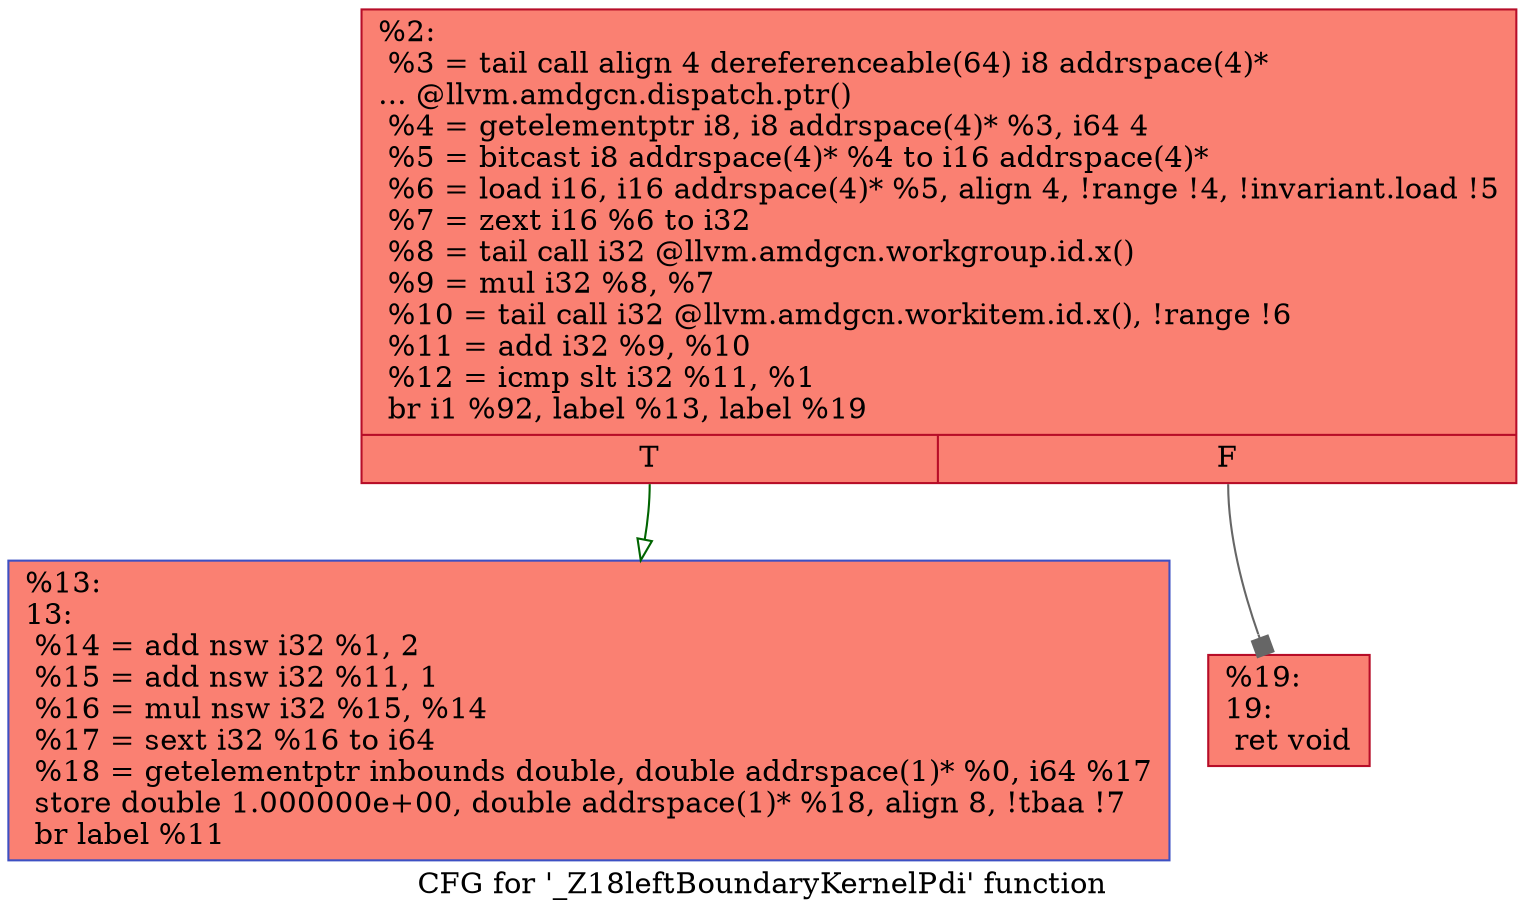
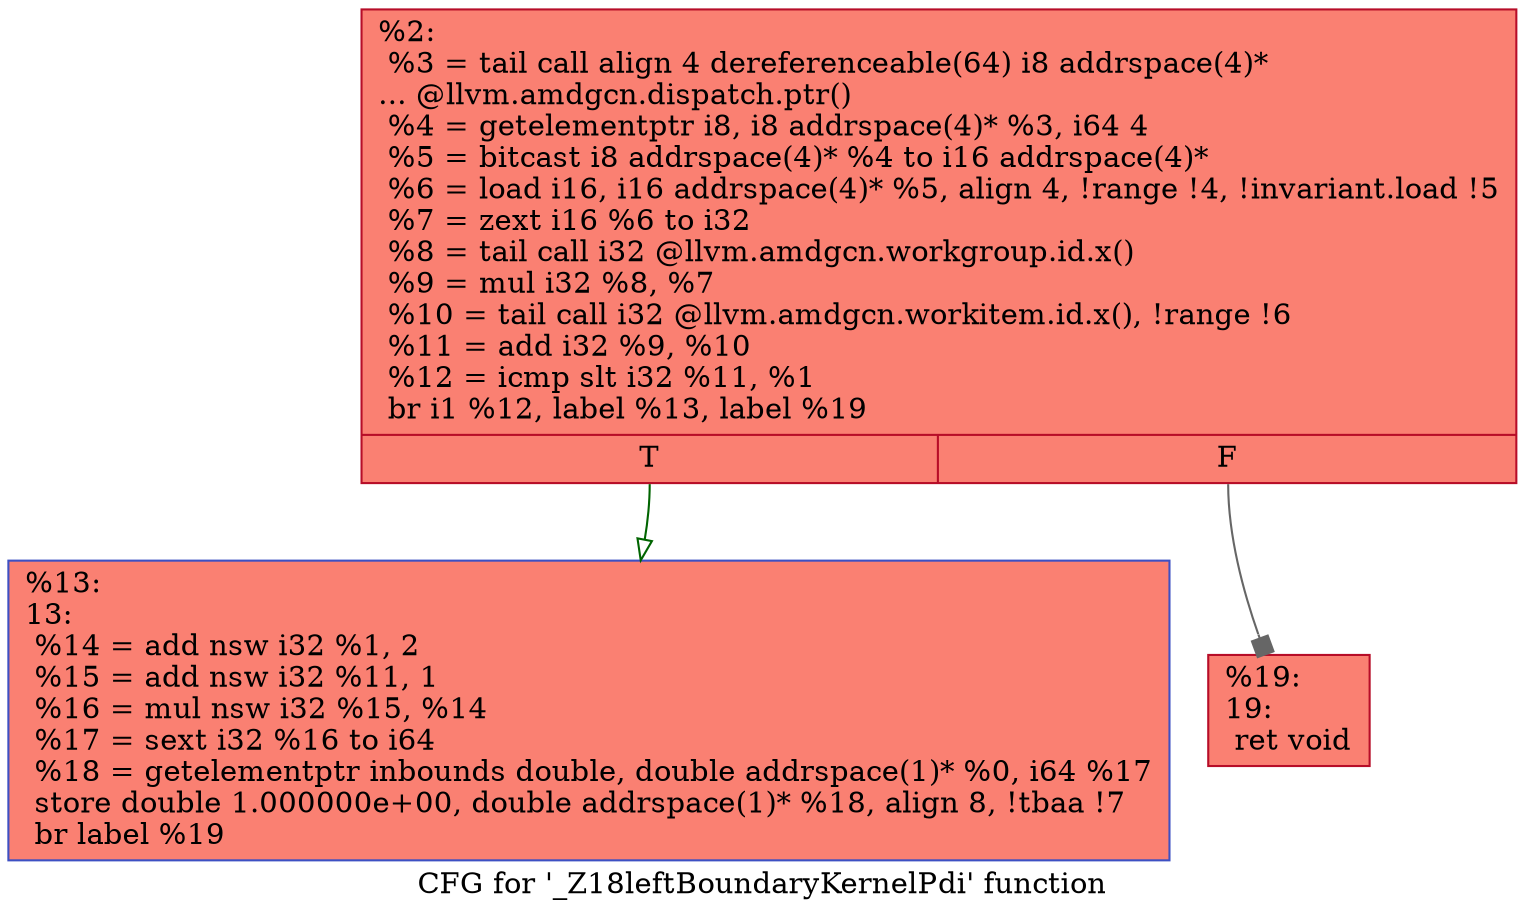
node "%2:": text "br i1 %92, label %13, label %19" -> "br i1 %12, label %13, label %19"
node "%13:": text "br label %11" -> "br label %19"
